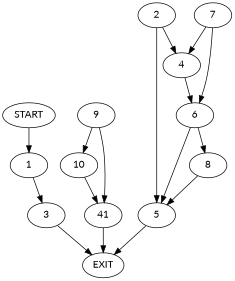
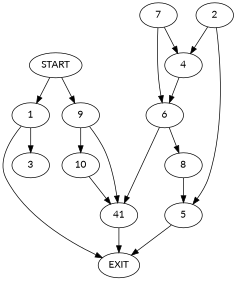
edge "START" -> "9": added
edge "6" -> "5": now "6" -> "41"
edge "3" -> "EXIT": now "1" -> "EXIT"
